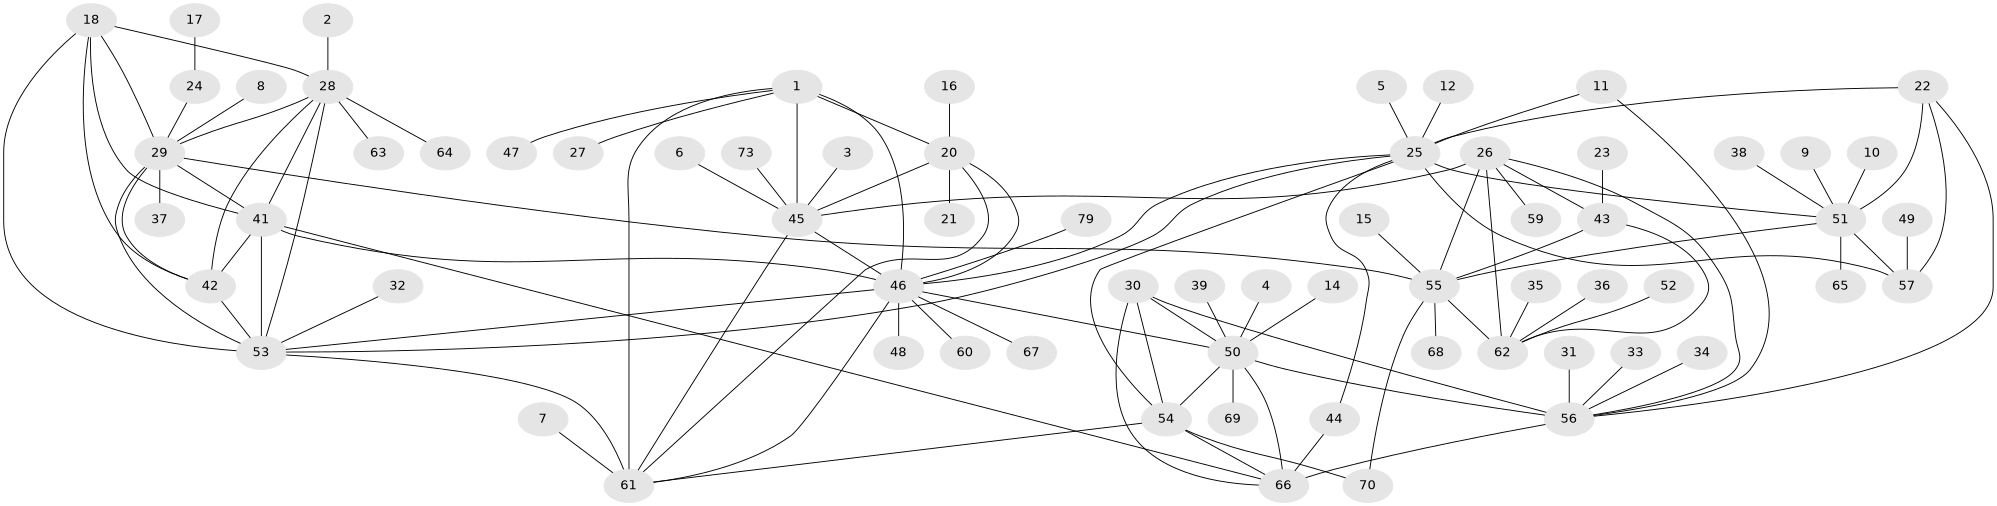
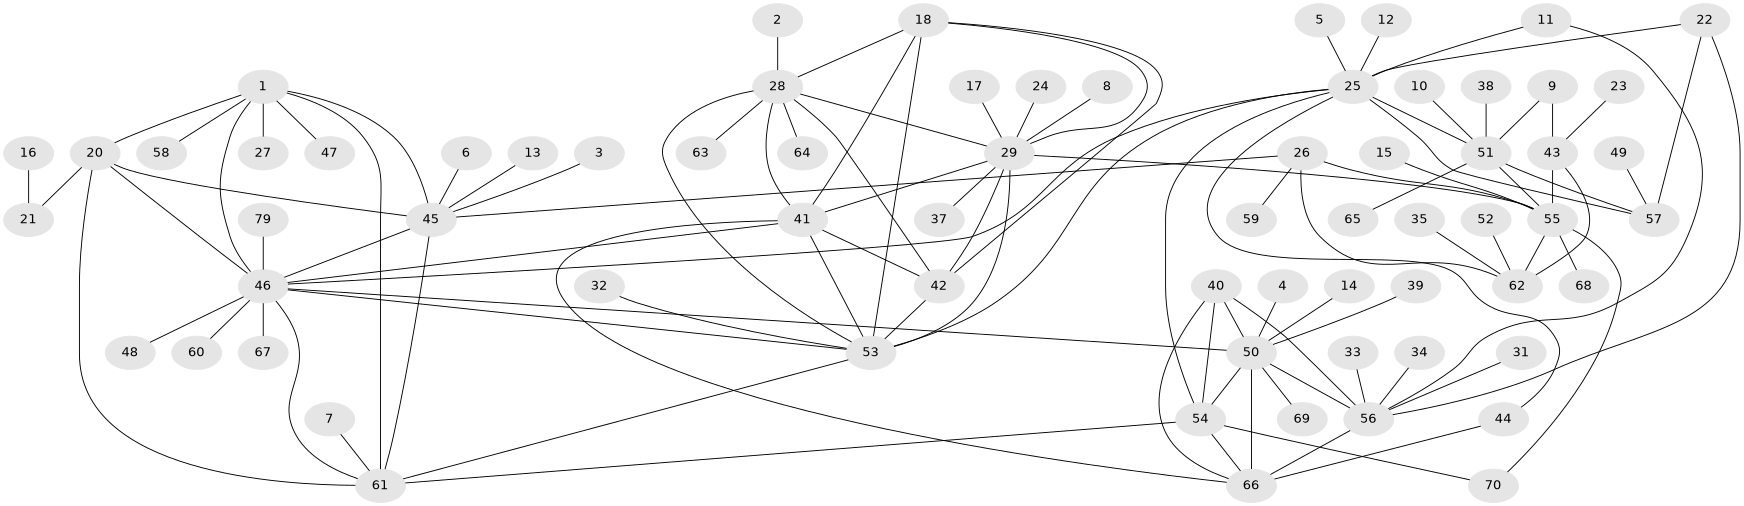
edge "17" -- "24": now "17" -- "29"
edge "16" -- "20": now "16" -- "21"
node "58": added
node "73": label "73" -> "13"
edge "22" -- "51": removed
edge "26" -- "43": now "9" -- "43"
edge "26" -- "56": removed
node "30": label "30" -> "40"
node "36": removed
